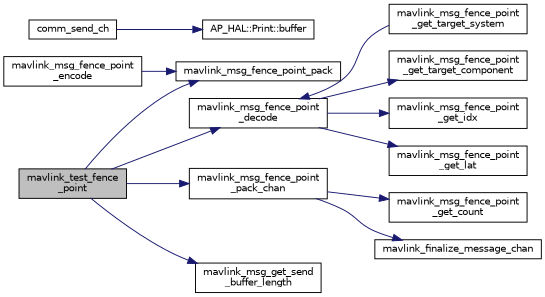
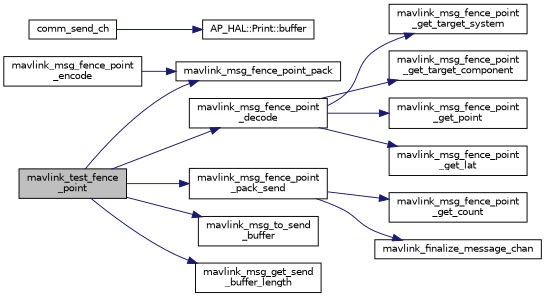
edge "mavlink_msg_fence_point _get_target_system" -> "mavlink_msg_fence_point _decode": reversed
node "mavlink_msg_fence_point _get_idx": label "mavlink_msg_fence_point _get_idx" -> "mavlink_msg_fence_point _get_point"
node "mavlink_msg_fence_point _pack_chan": label "mavlink_msg_fence_point _pack_chan" -> "mavlink_msg_fence_point _pack_send"
node "mavlink_msg_to_send _buffer": added
